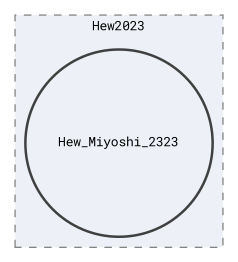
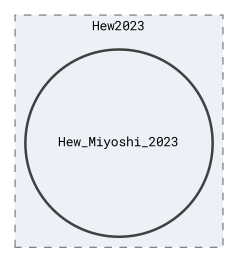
node "Hew_Miyoshi_2323": label "Hew_Miyoshi_2323" -> "Hew_Miyoshi_2023"
